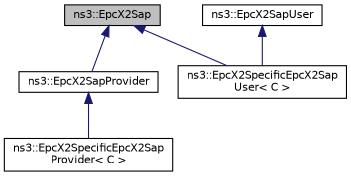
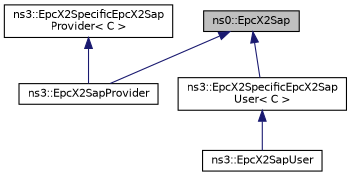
node "ns3::EpcX2Sap": label "ns3::EpcX2Sap" -> "ns0::EpcX2Sap"
edge "ns3::EpcX2SpecificEpcX2Sap User< C >" -> "ns3::EpcX2SapUser": reversed
edge "ns3::EpcX2SpecificEpcX2Sap Provider< C >" -> "ns3::EpcX2SapProvider": reversed
